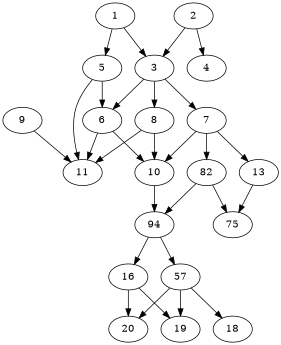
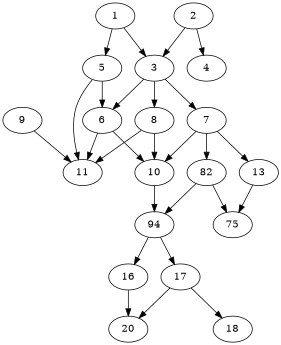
node "57": label "57" -> "17"
node "19": removed
